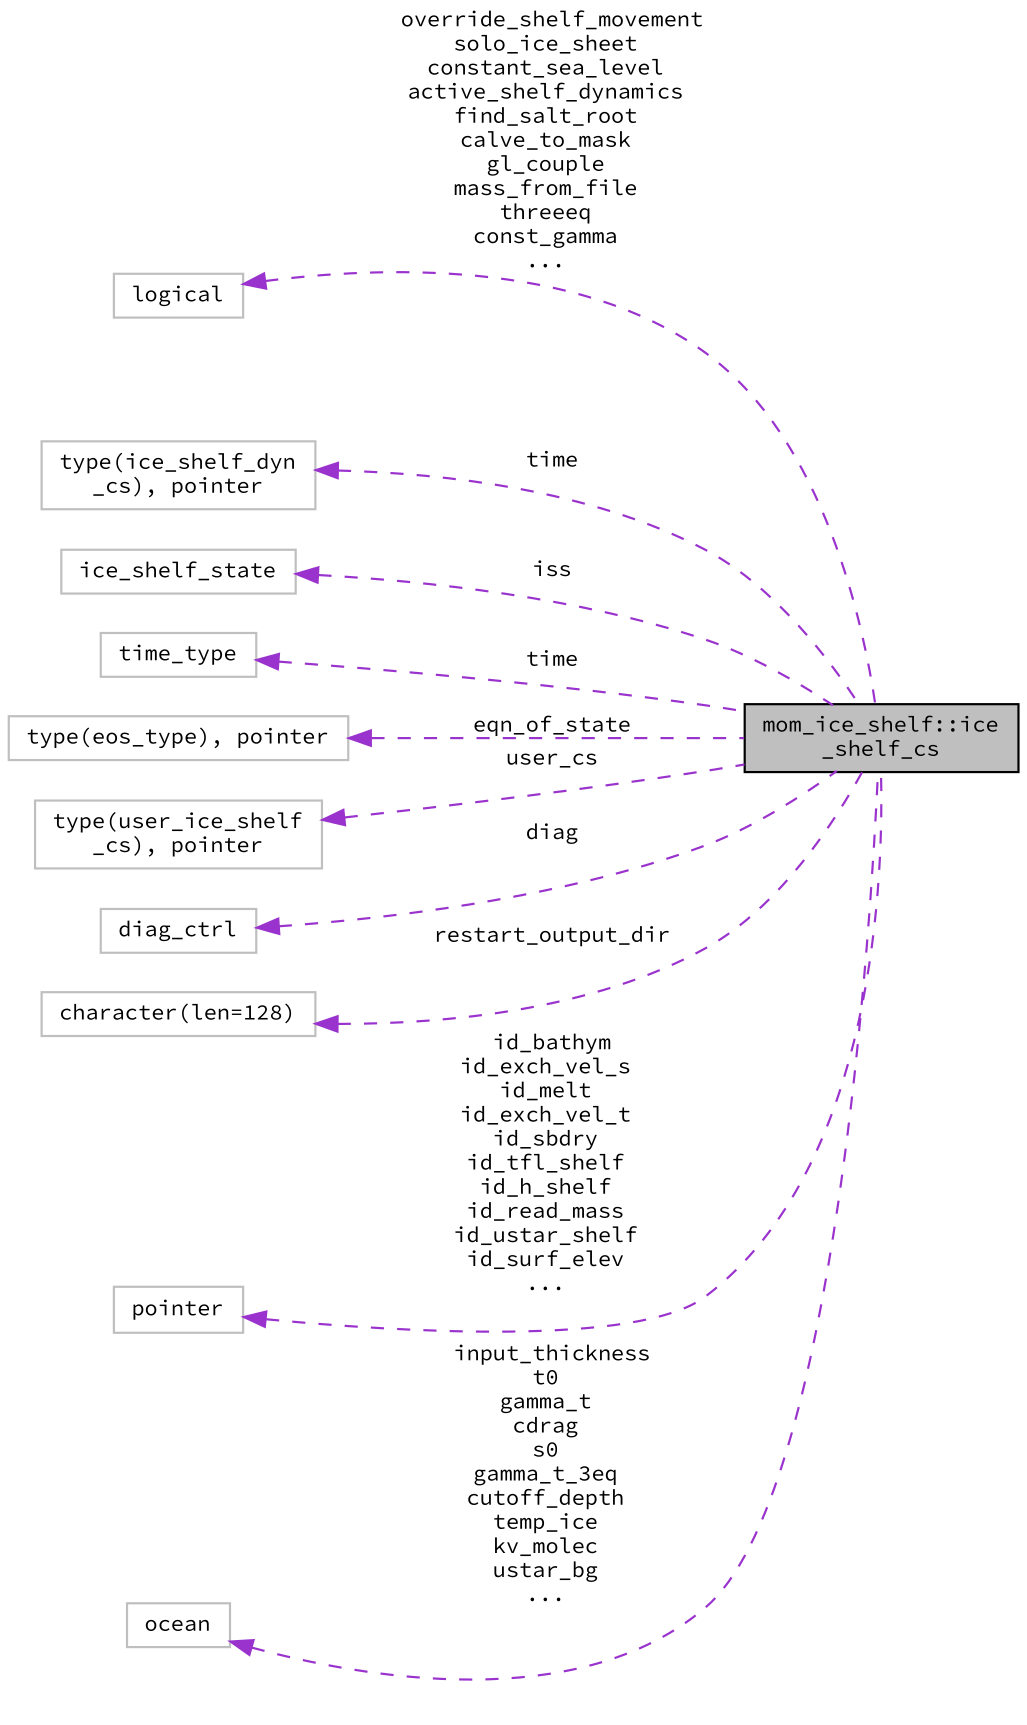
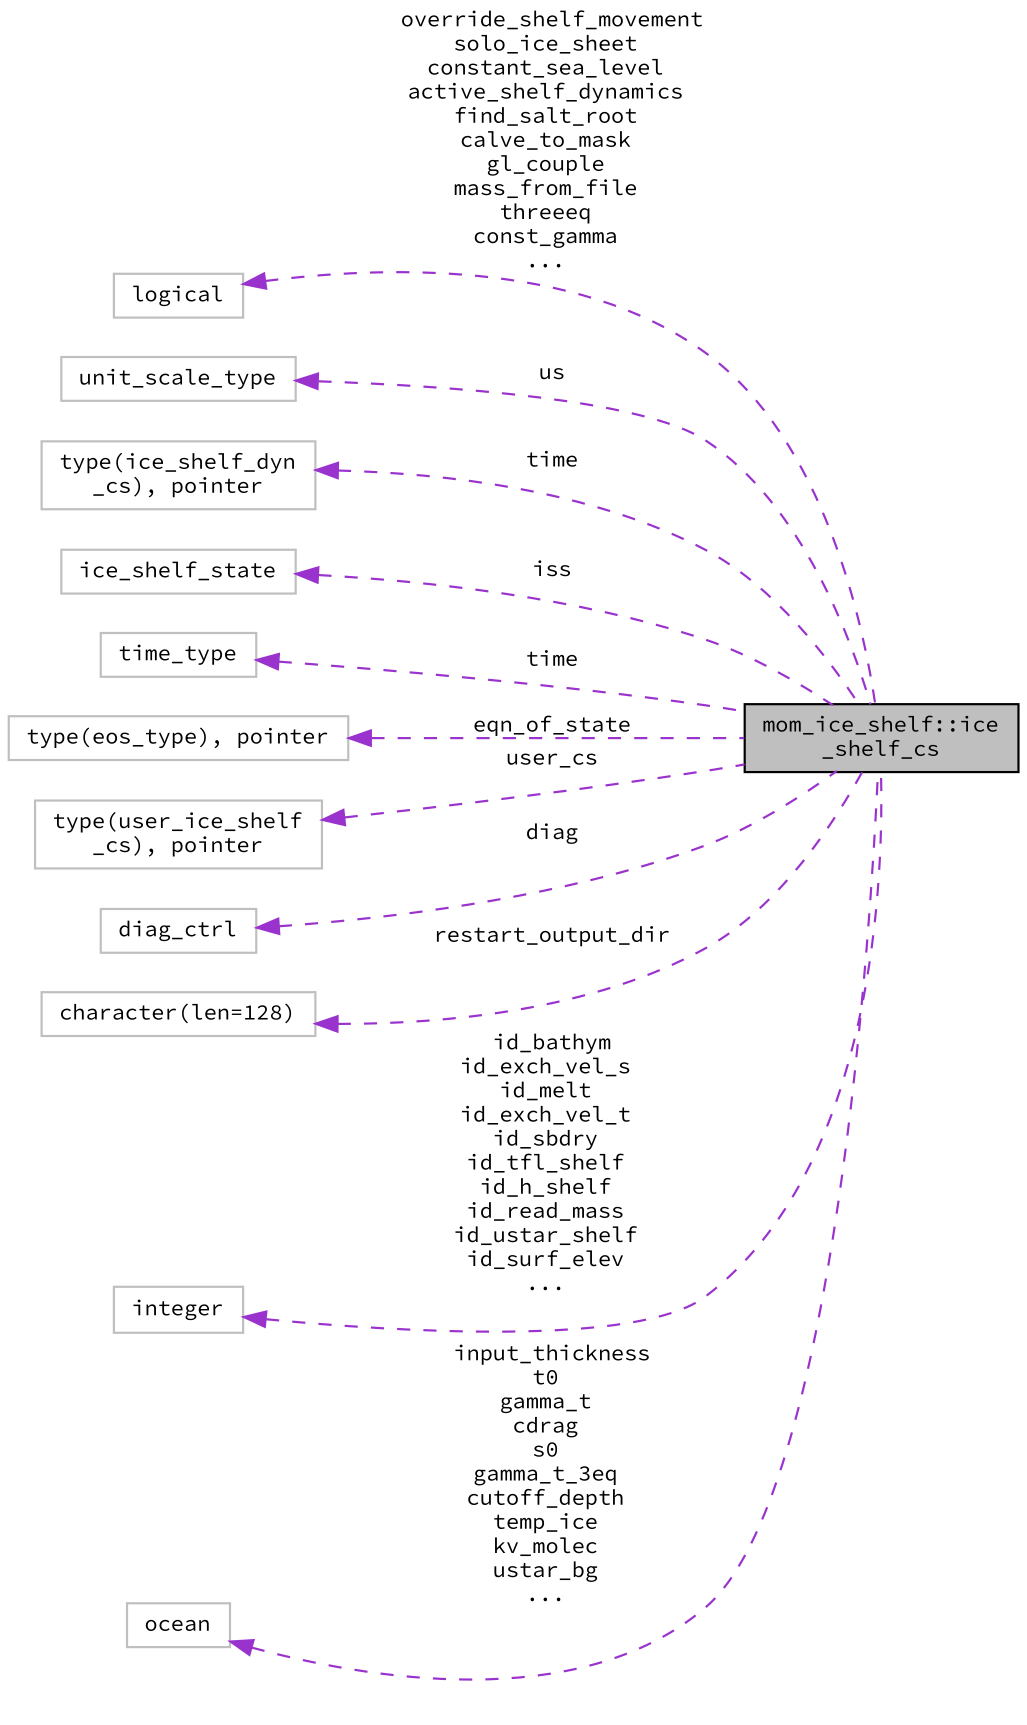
node "unit_scale_type": added
node "pointer": label "pointer" -> "integer"
